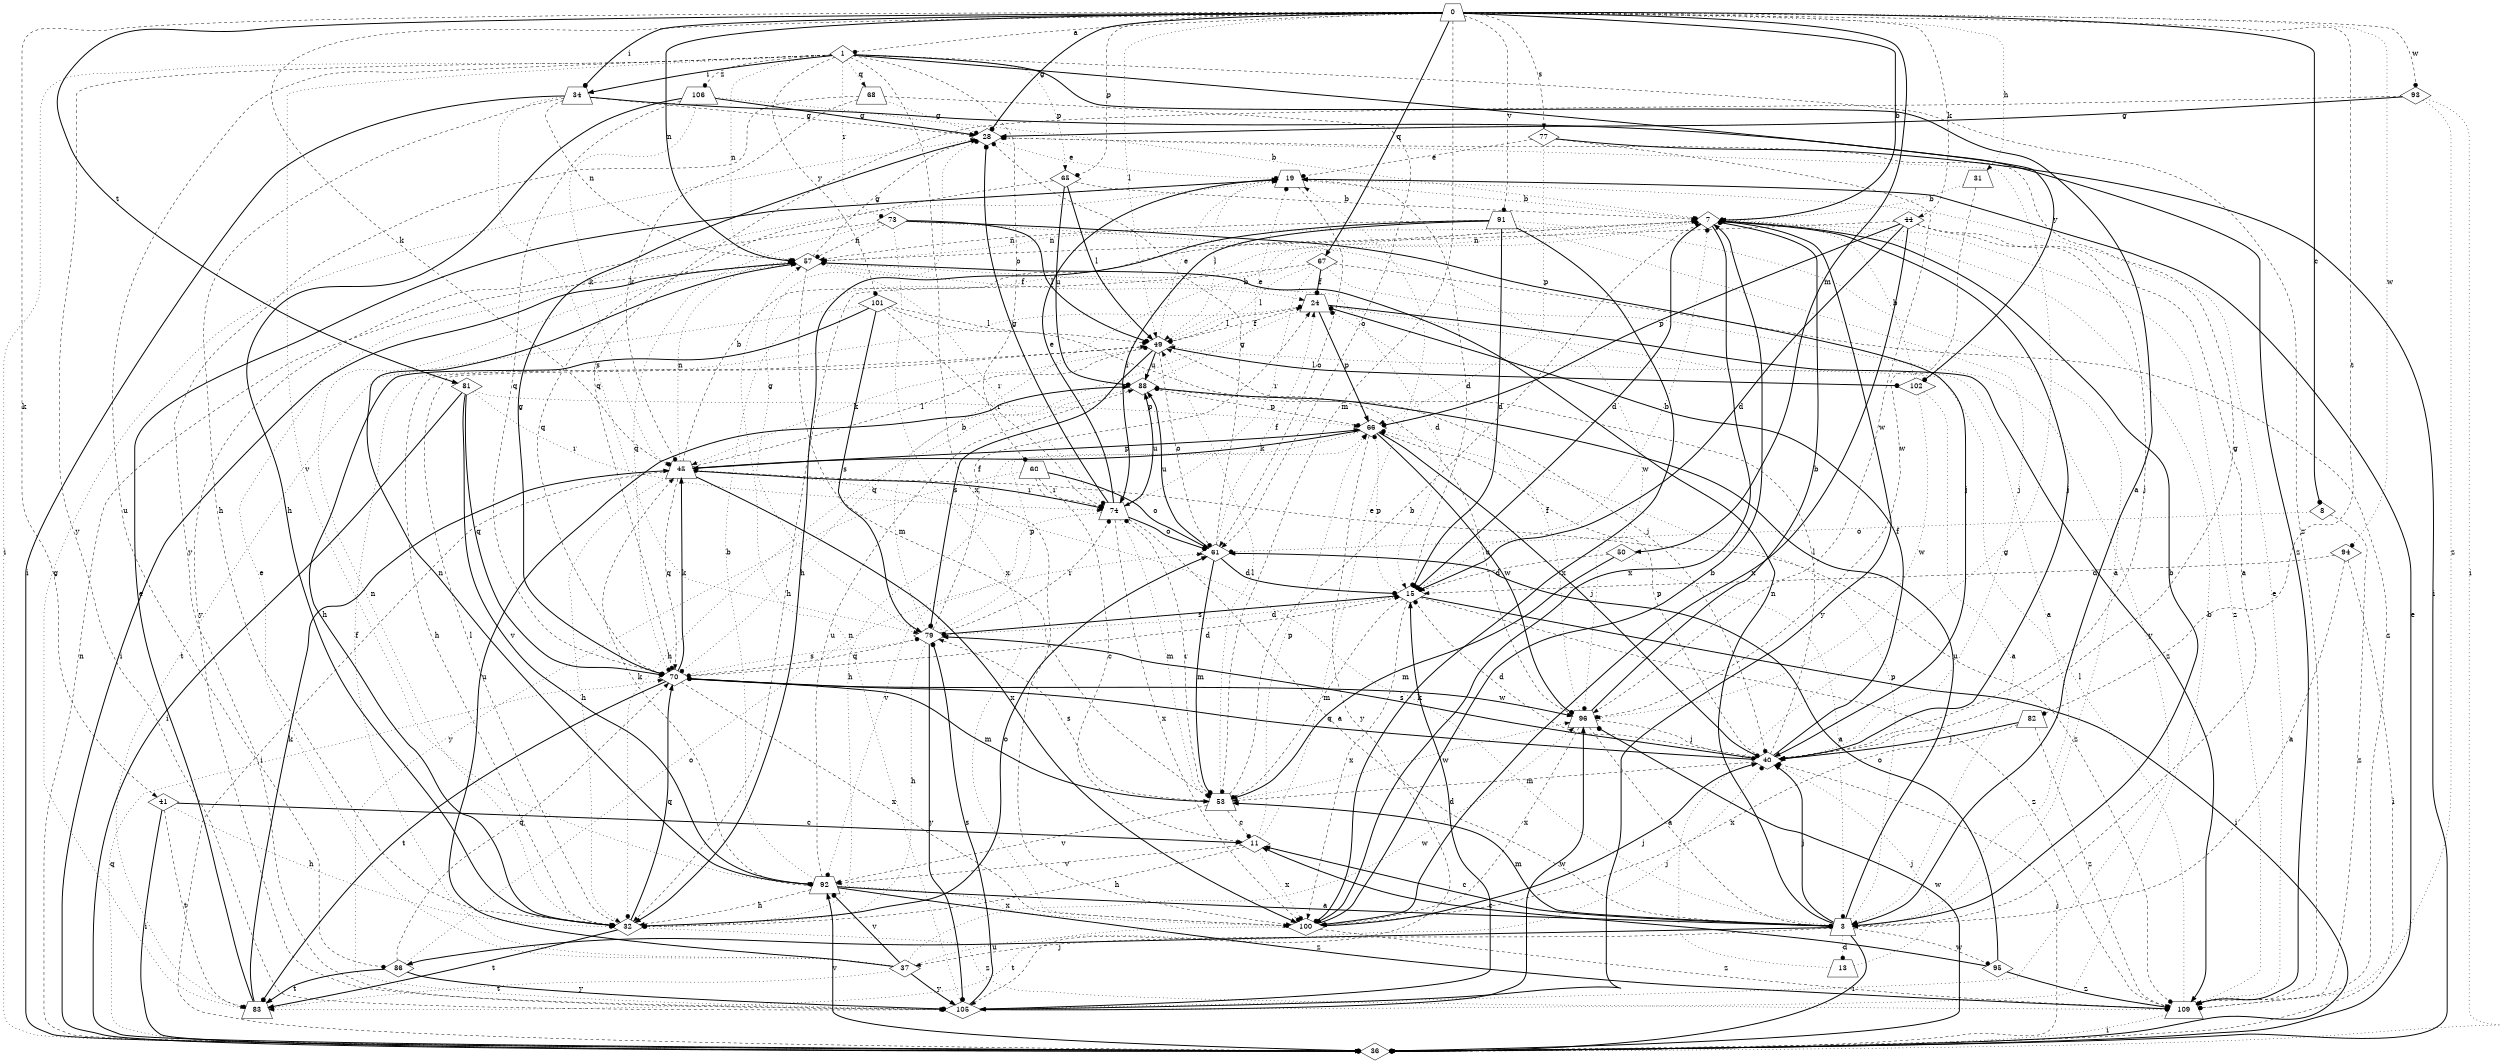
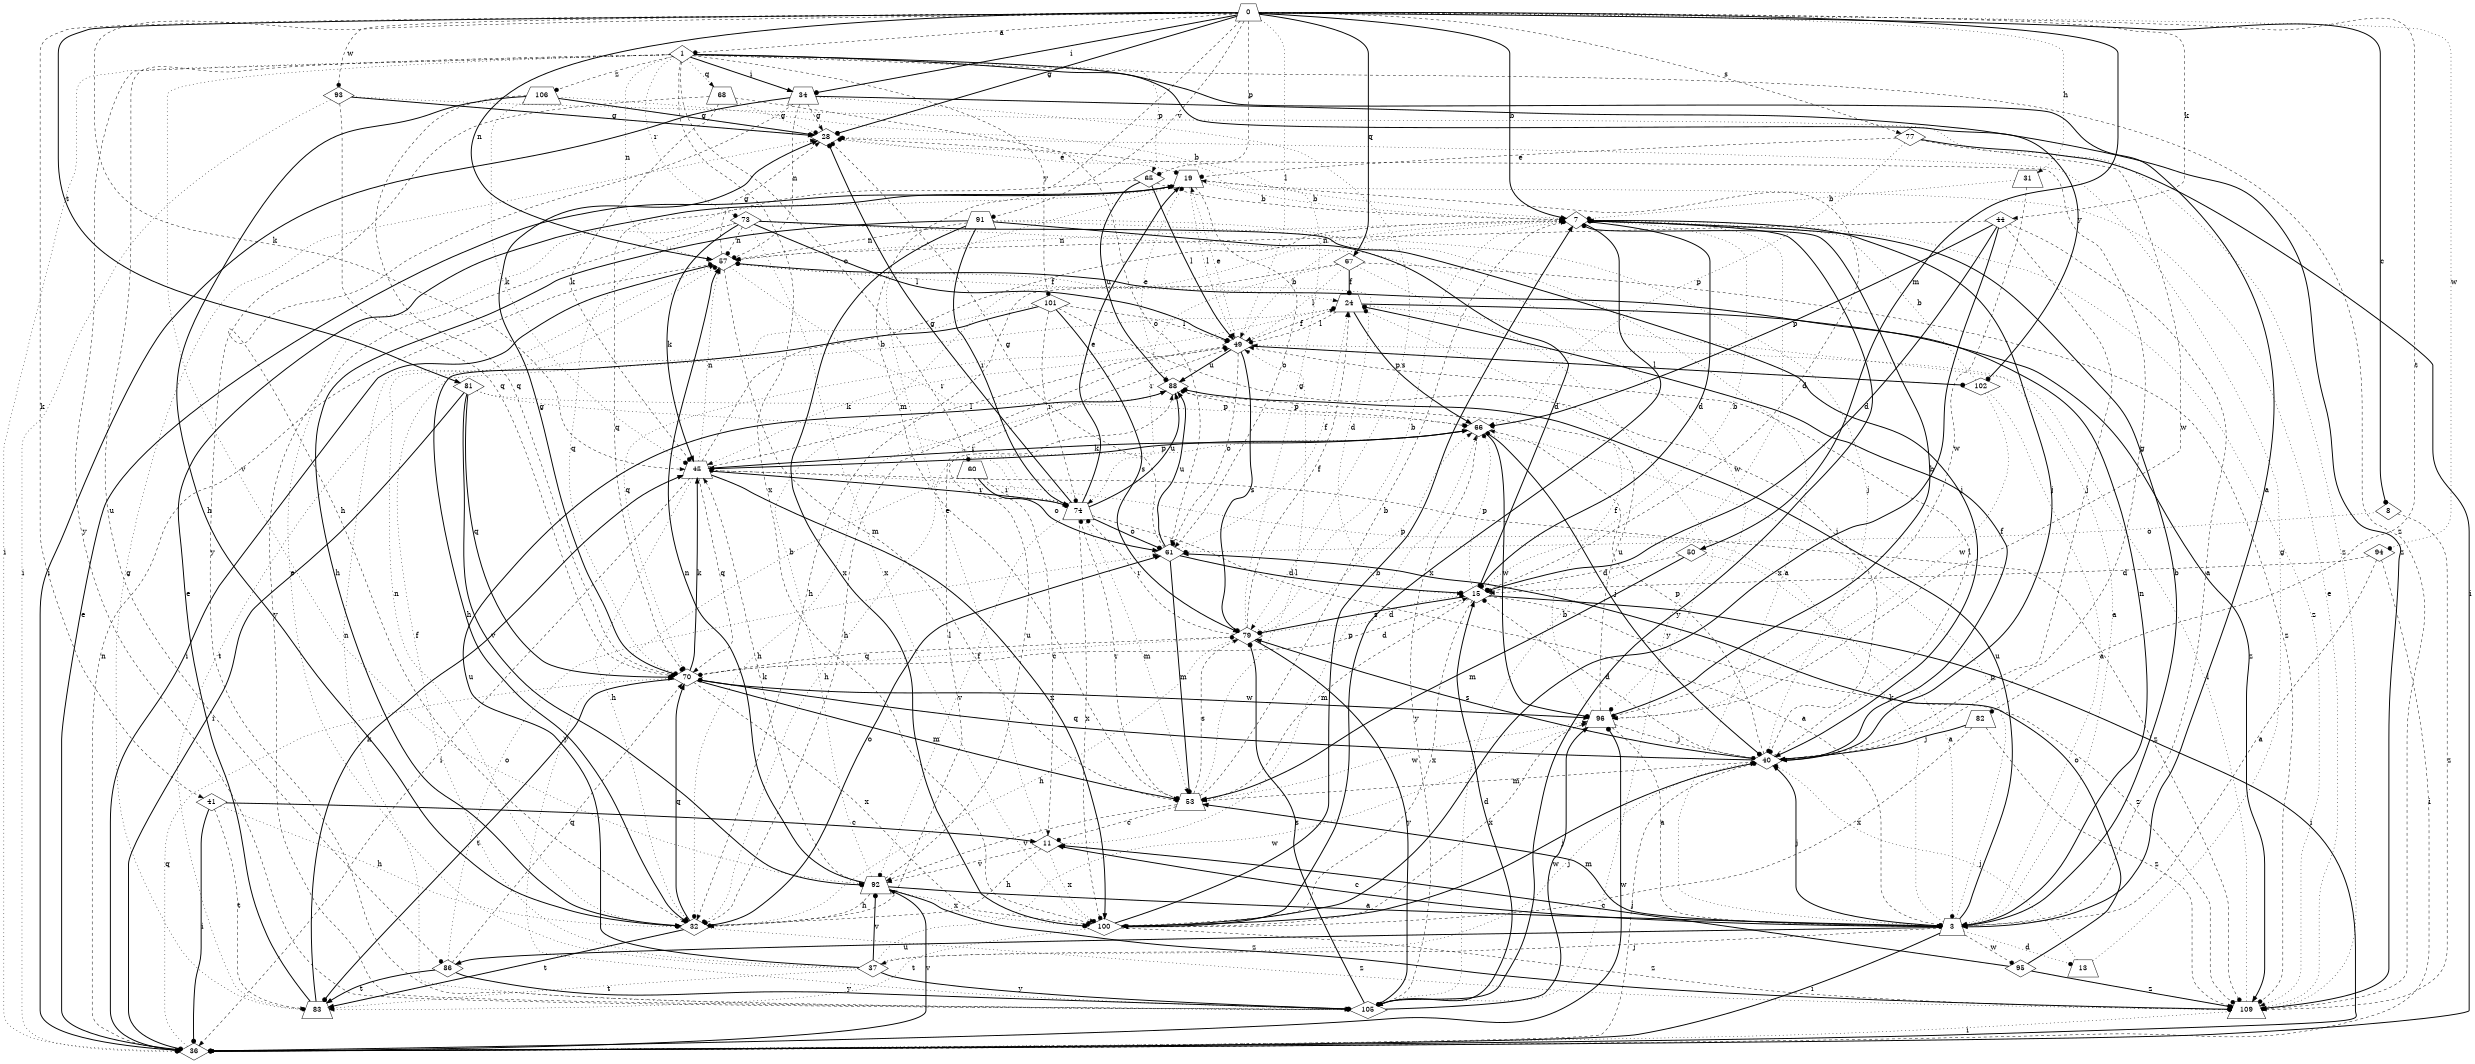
edge "73" -> "45": added, label "k"
edge "70" -> "79": label "s" -> "f"
